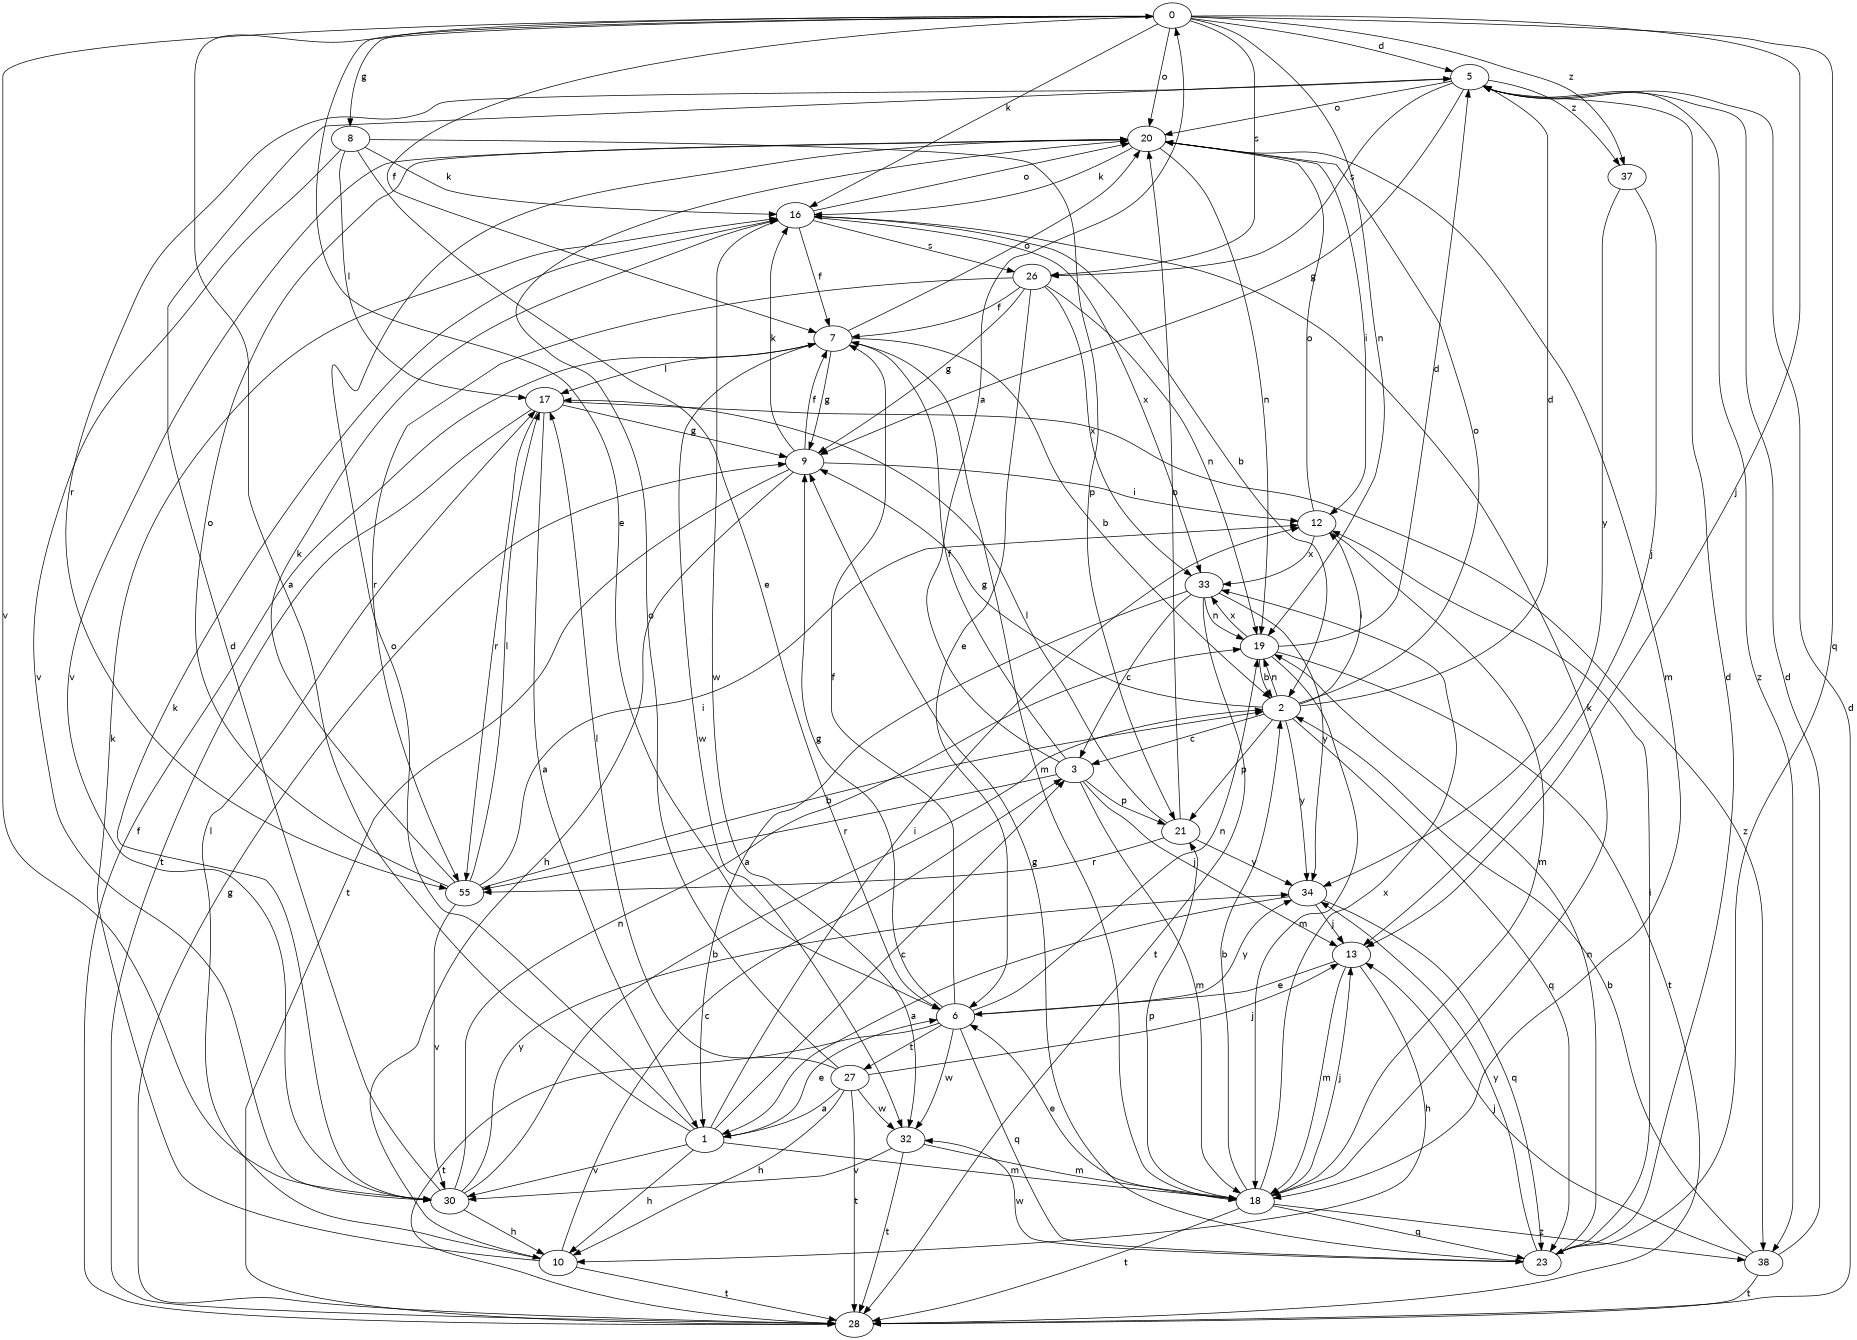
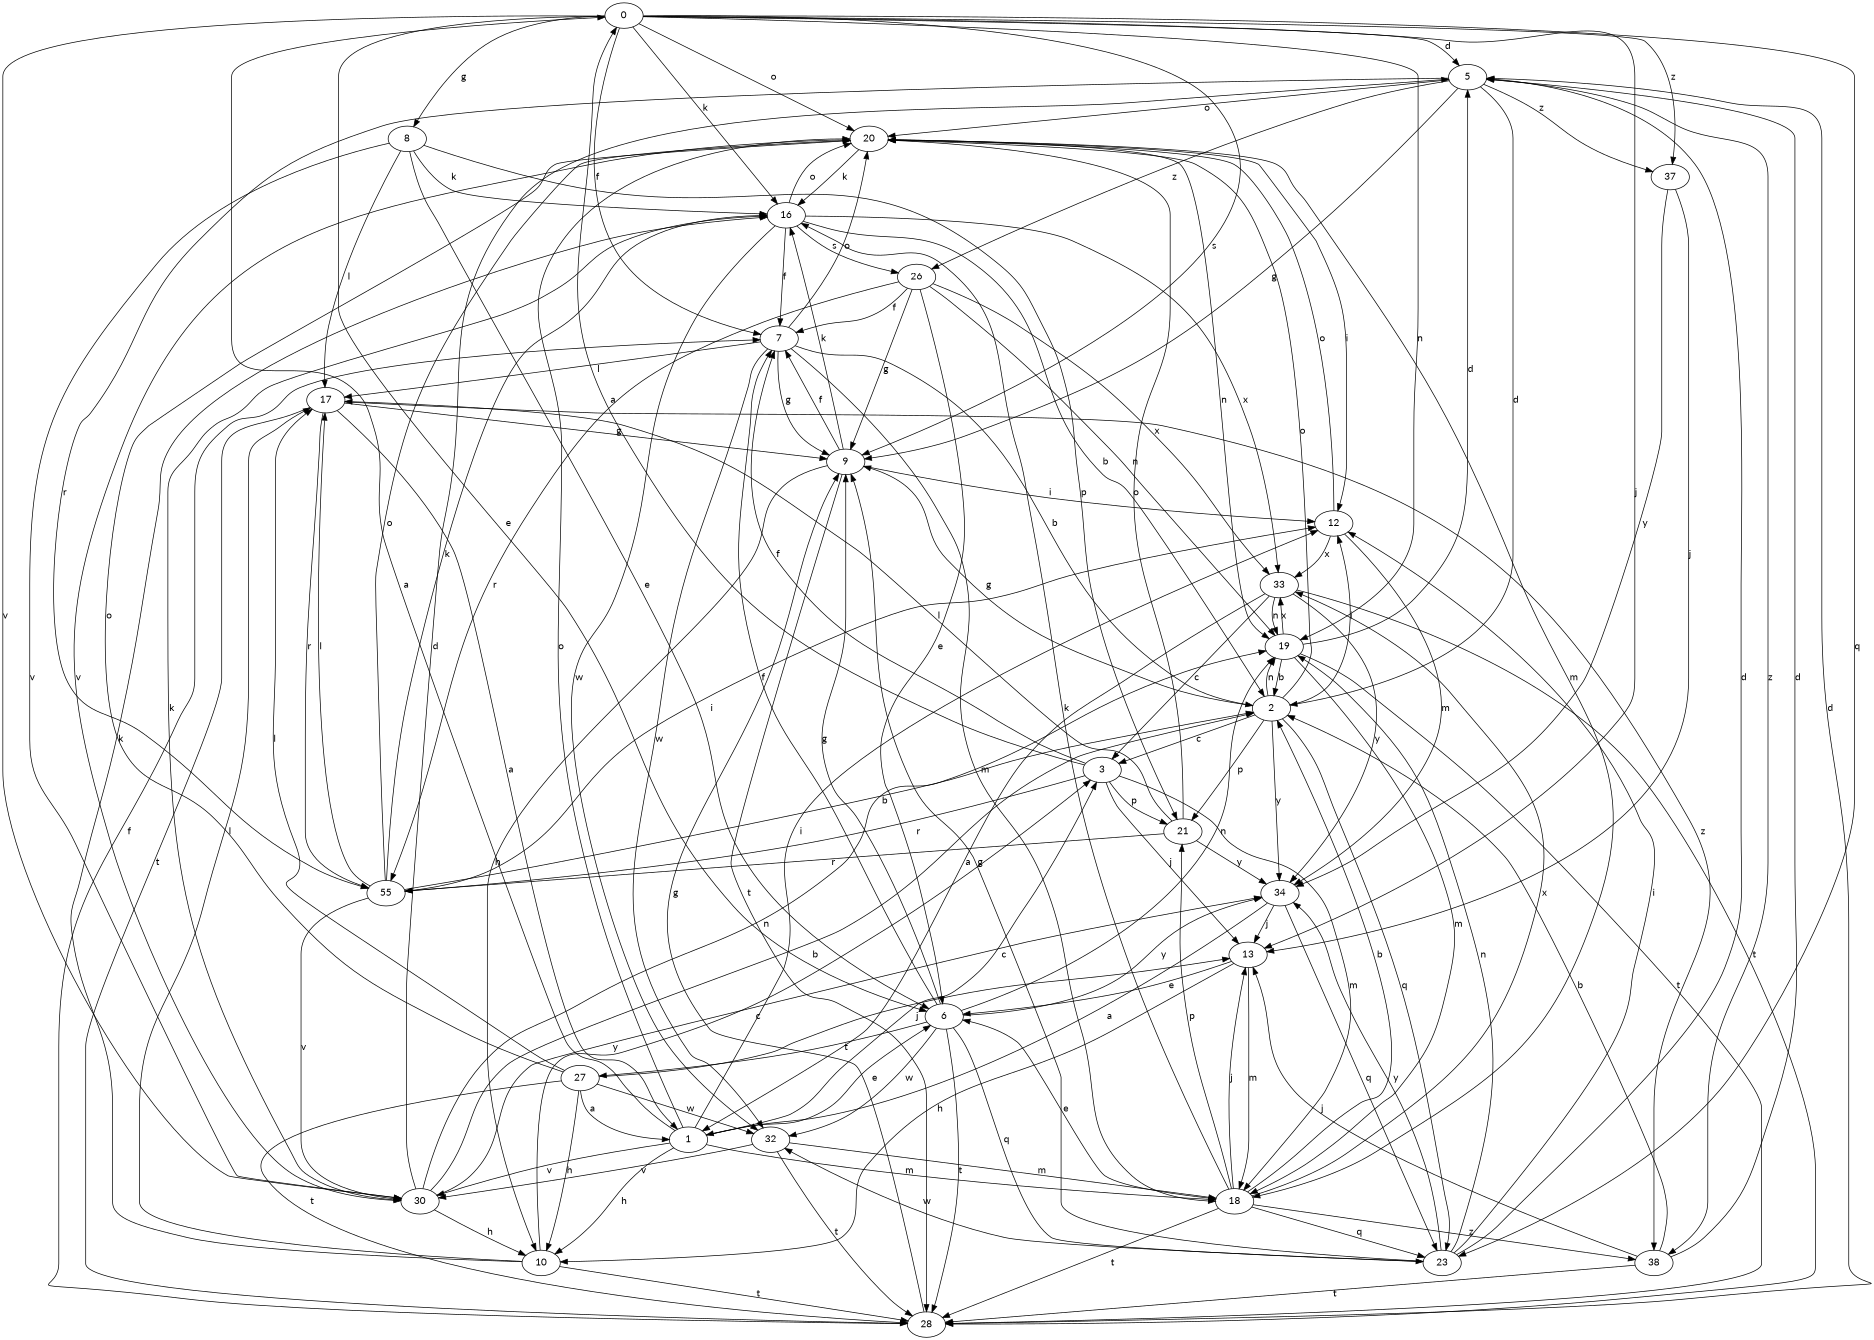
edge "5" -> "26": label "s" -> "z"
edge "0" -> "26": now "0" -> "9"
edge "2" -> "5": reversed
edge "12" -> "18": now "12" -> "34"
